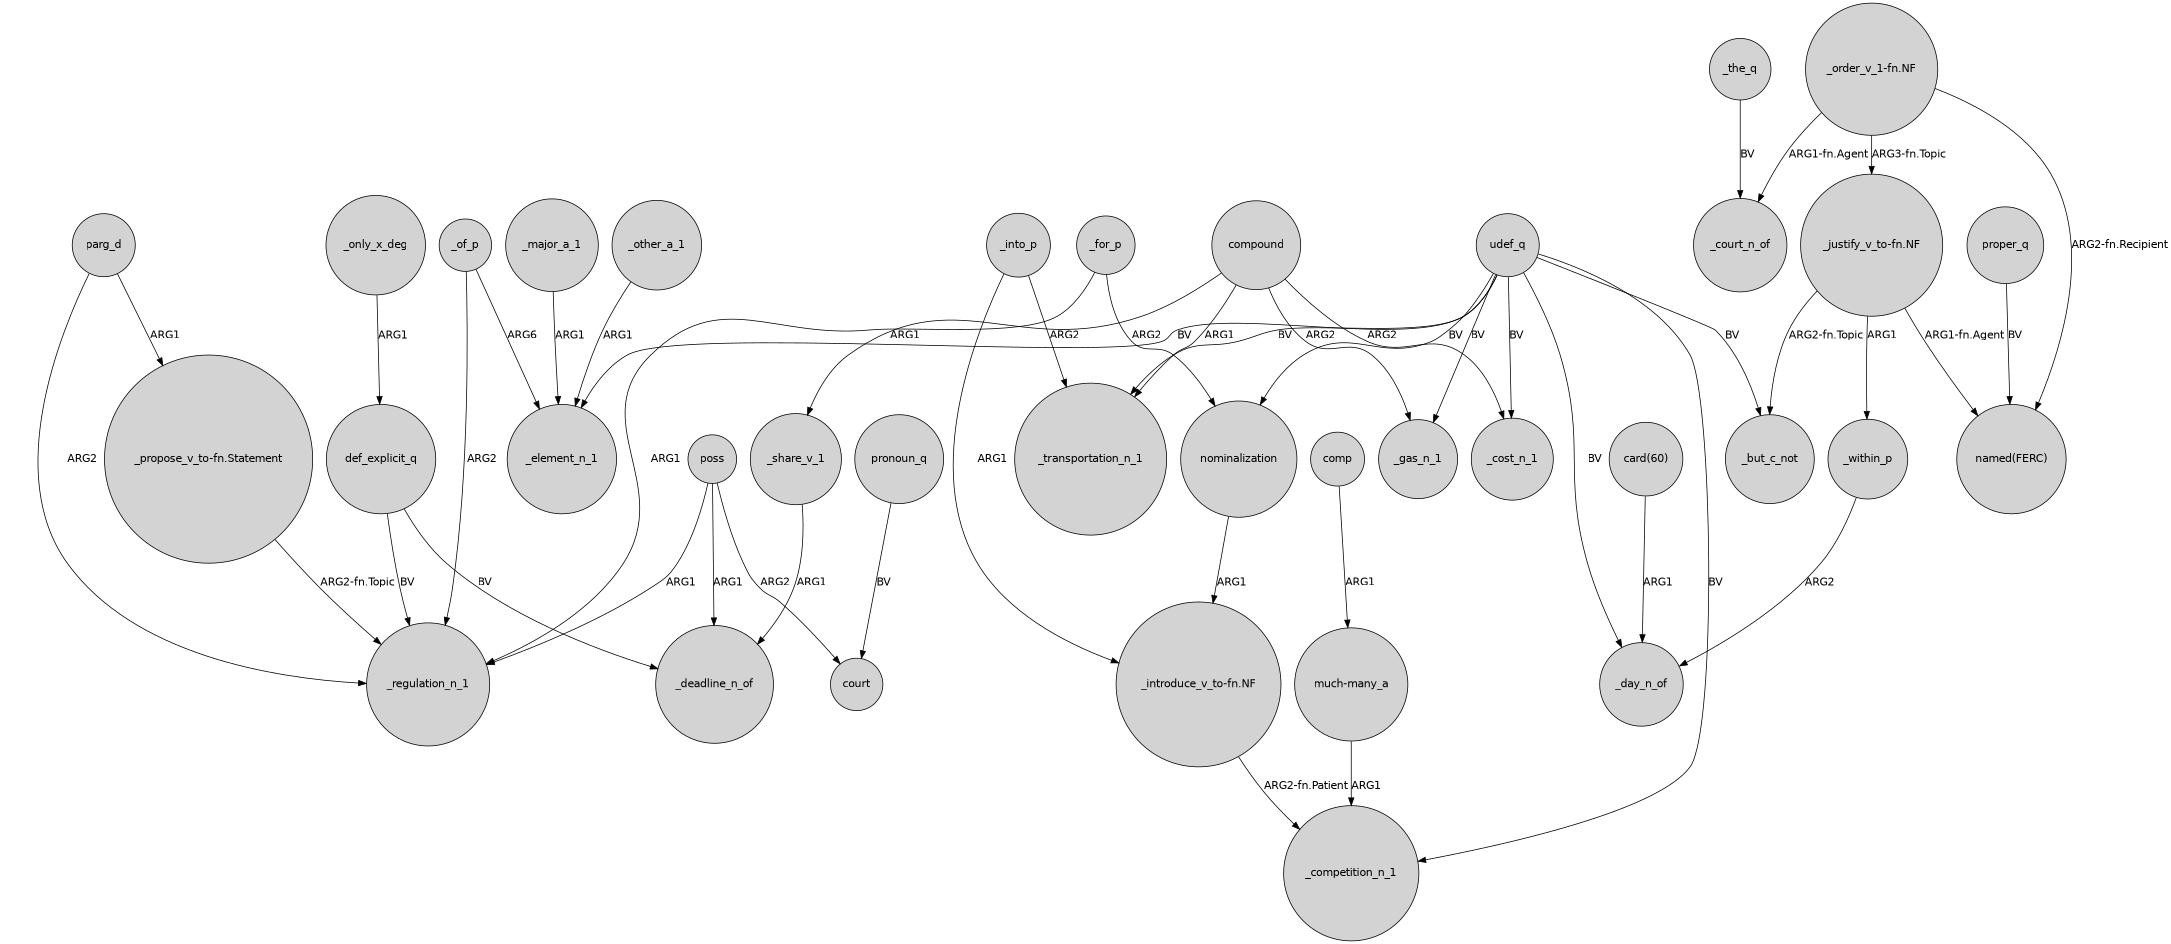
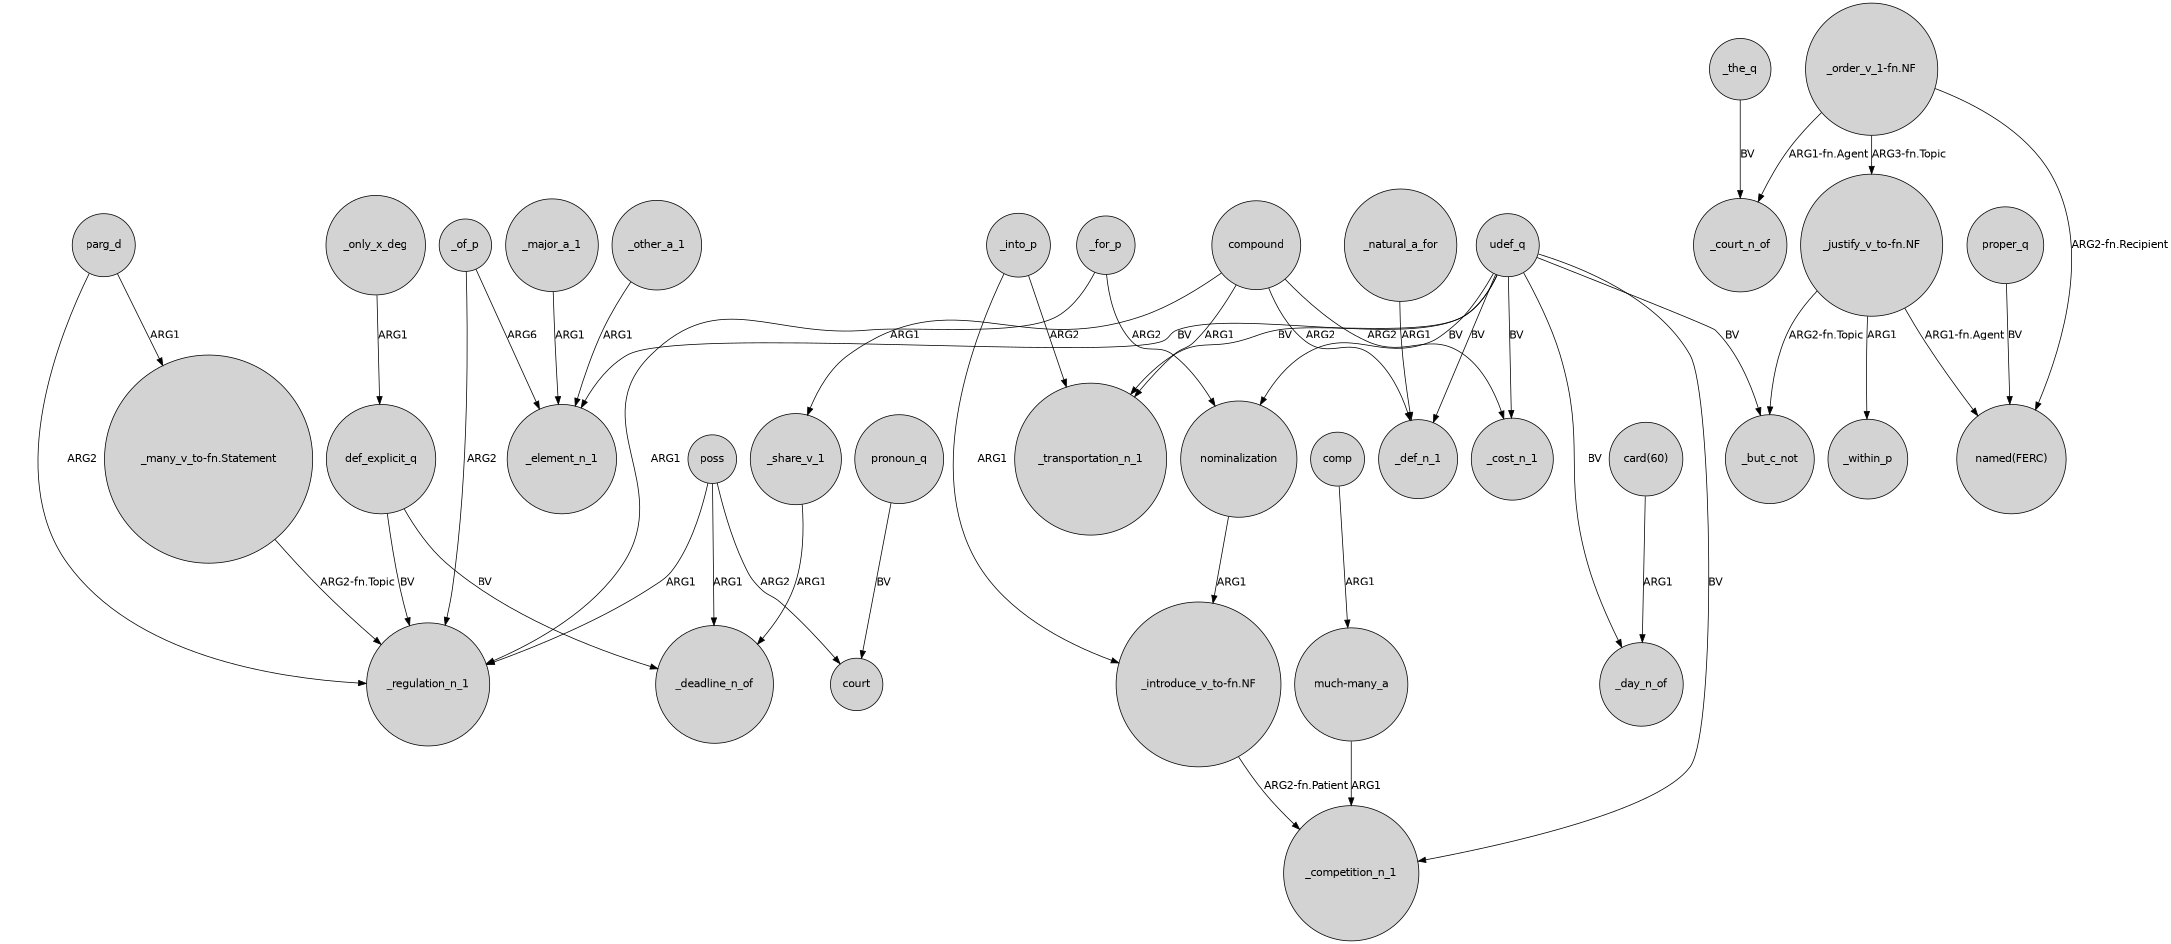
node "_natural_a_for": added
node "_propose_v_to-fn.Statement": label "_propose_v_to-fn.Statement" -> "_many_v_to-fn.Statement"
node "_gas_n_1": label "_gas_n_1" -> "_def_n_1"
edge "_within_p" -> "_day_n_of": removed, label "ARG2"
